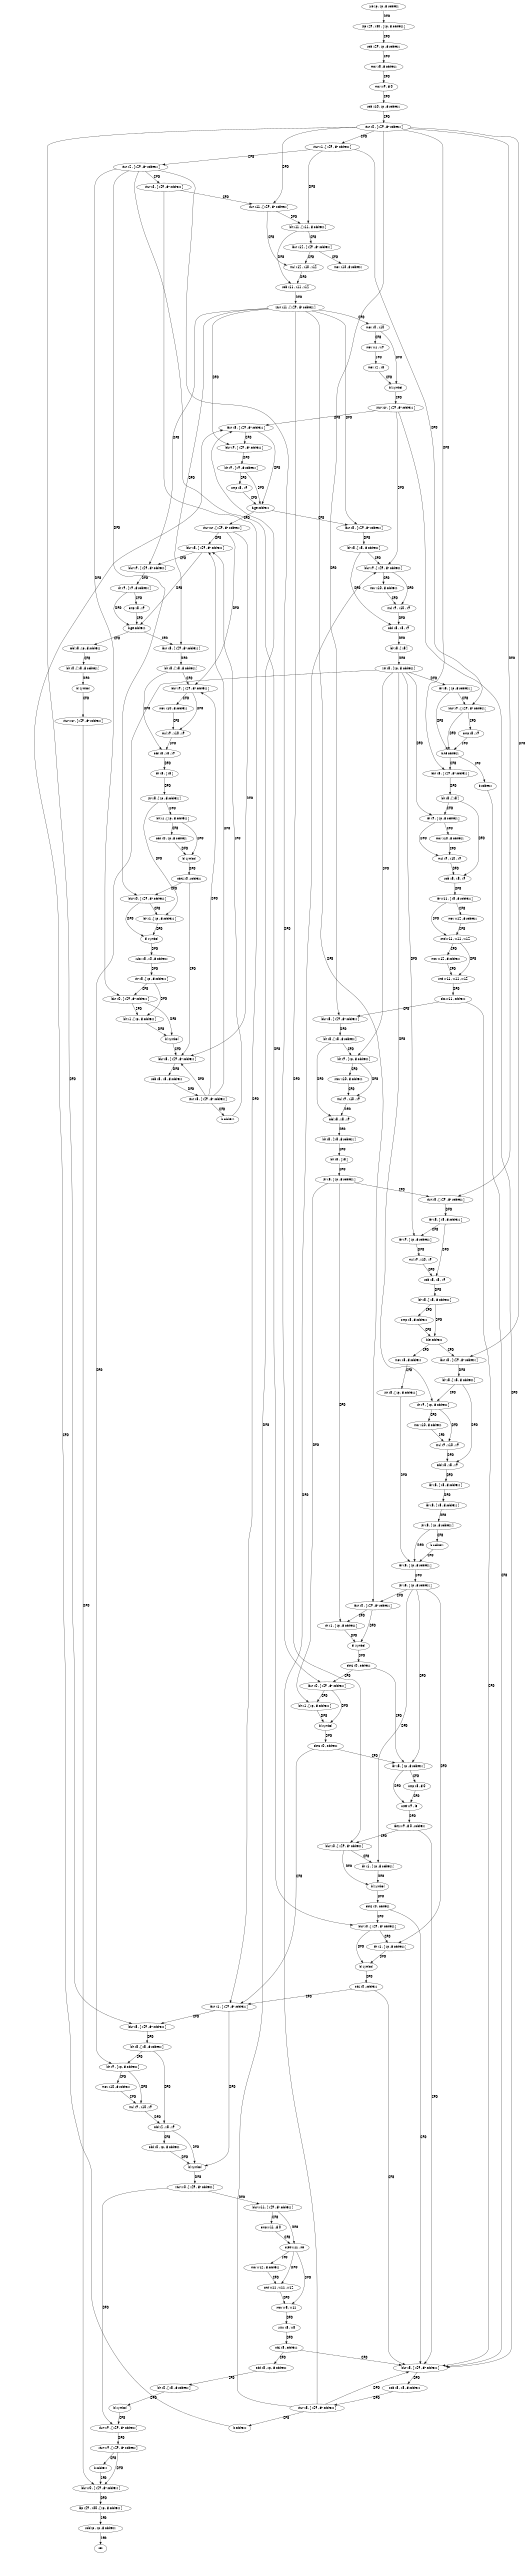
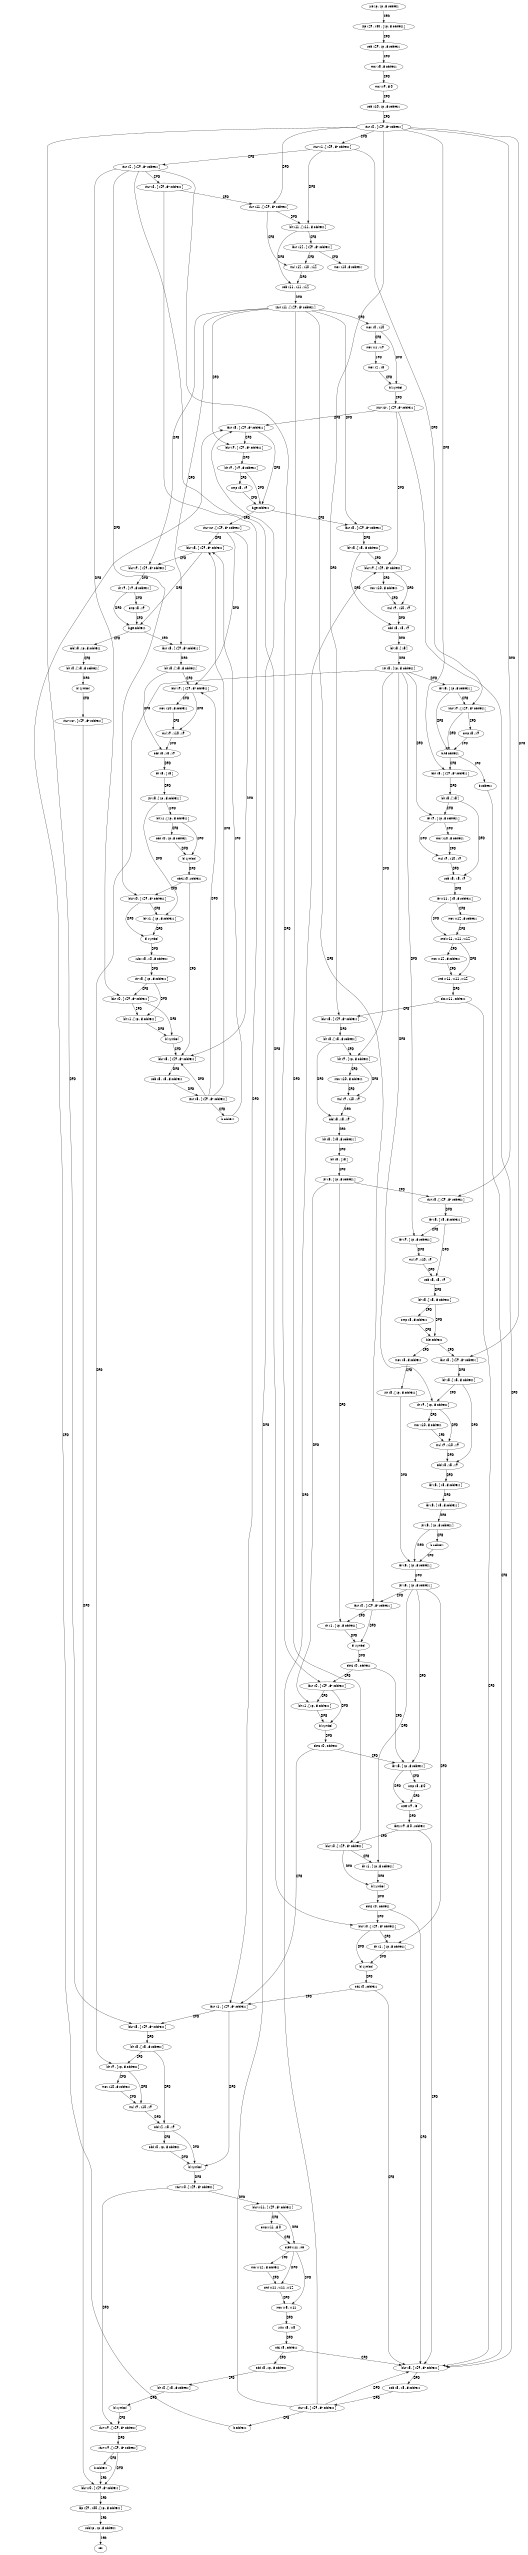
edge "sub sp , sp , # address" -> "stp x29 , x30 , [ sp , # address ]": label "DFG" -> "CFG"
edge "ldur w0 , [ x29 , #- address ]" -> "ldp x29 , x30 , [ sp , # address ]": label "DFG" -> "CFG"
